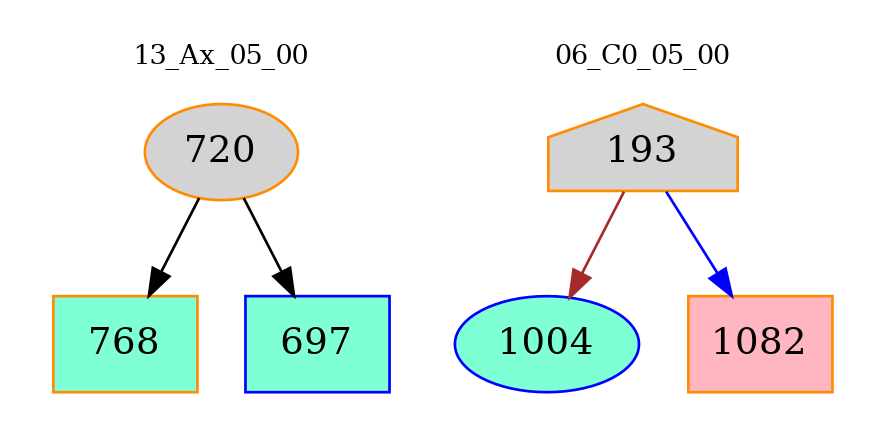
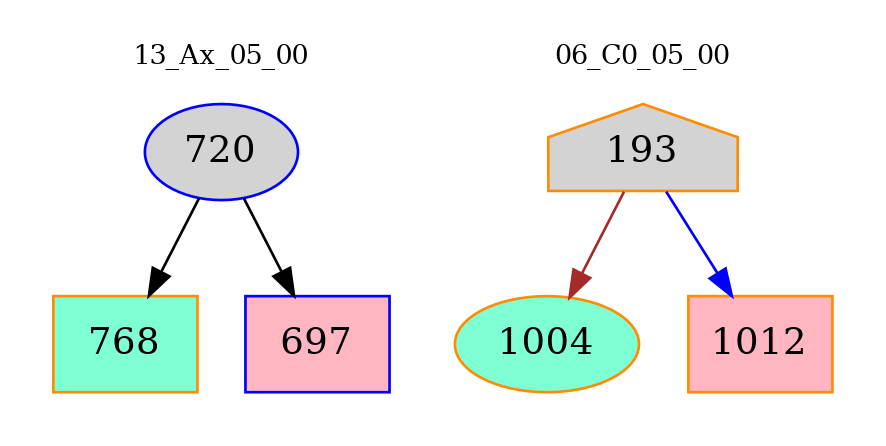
node "720": color darkorange -> blue
node "697": fillcolor aquamarine -> lightpink
node "1004": color blue -> darkorange
node "1082": label "1082" -> "1012"
